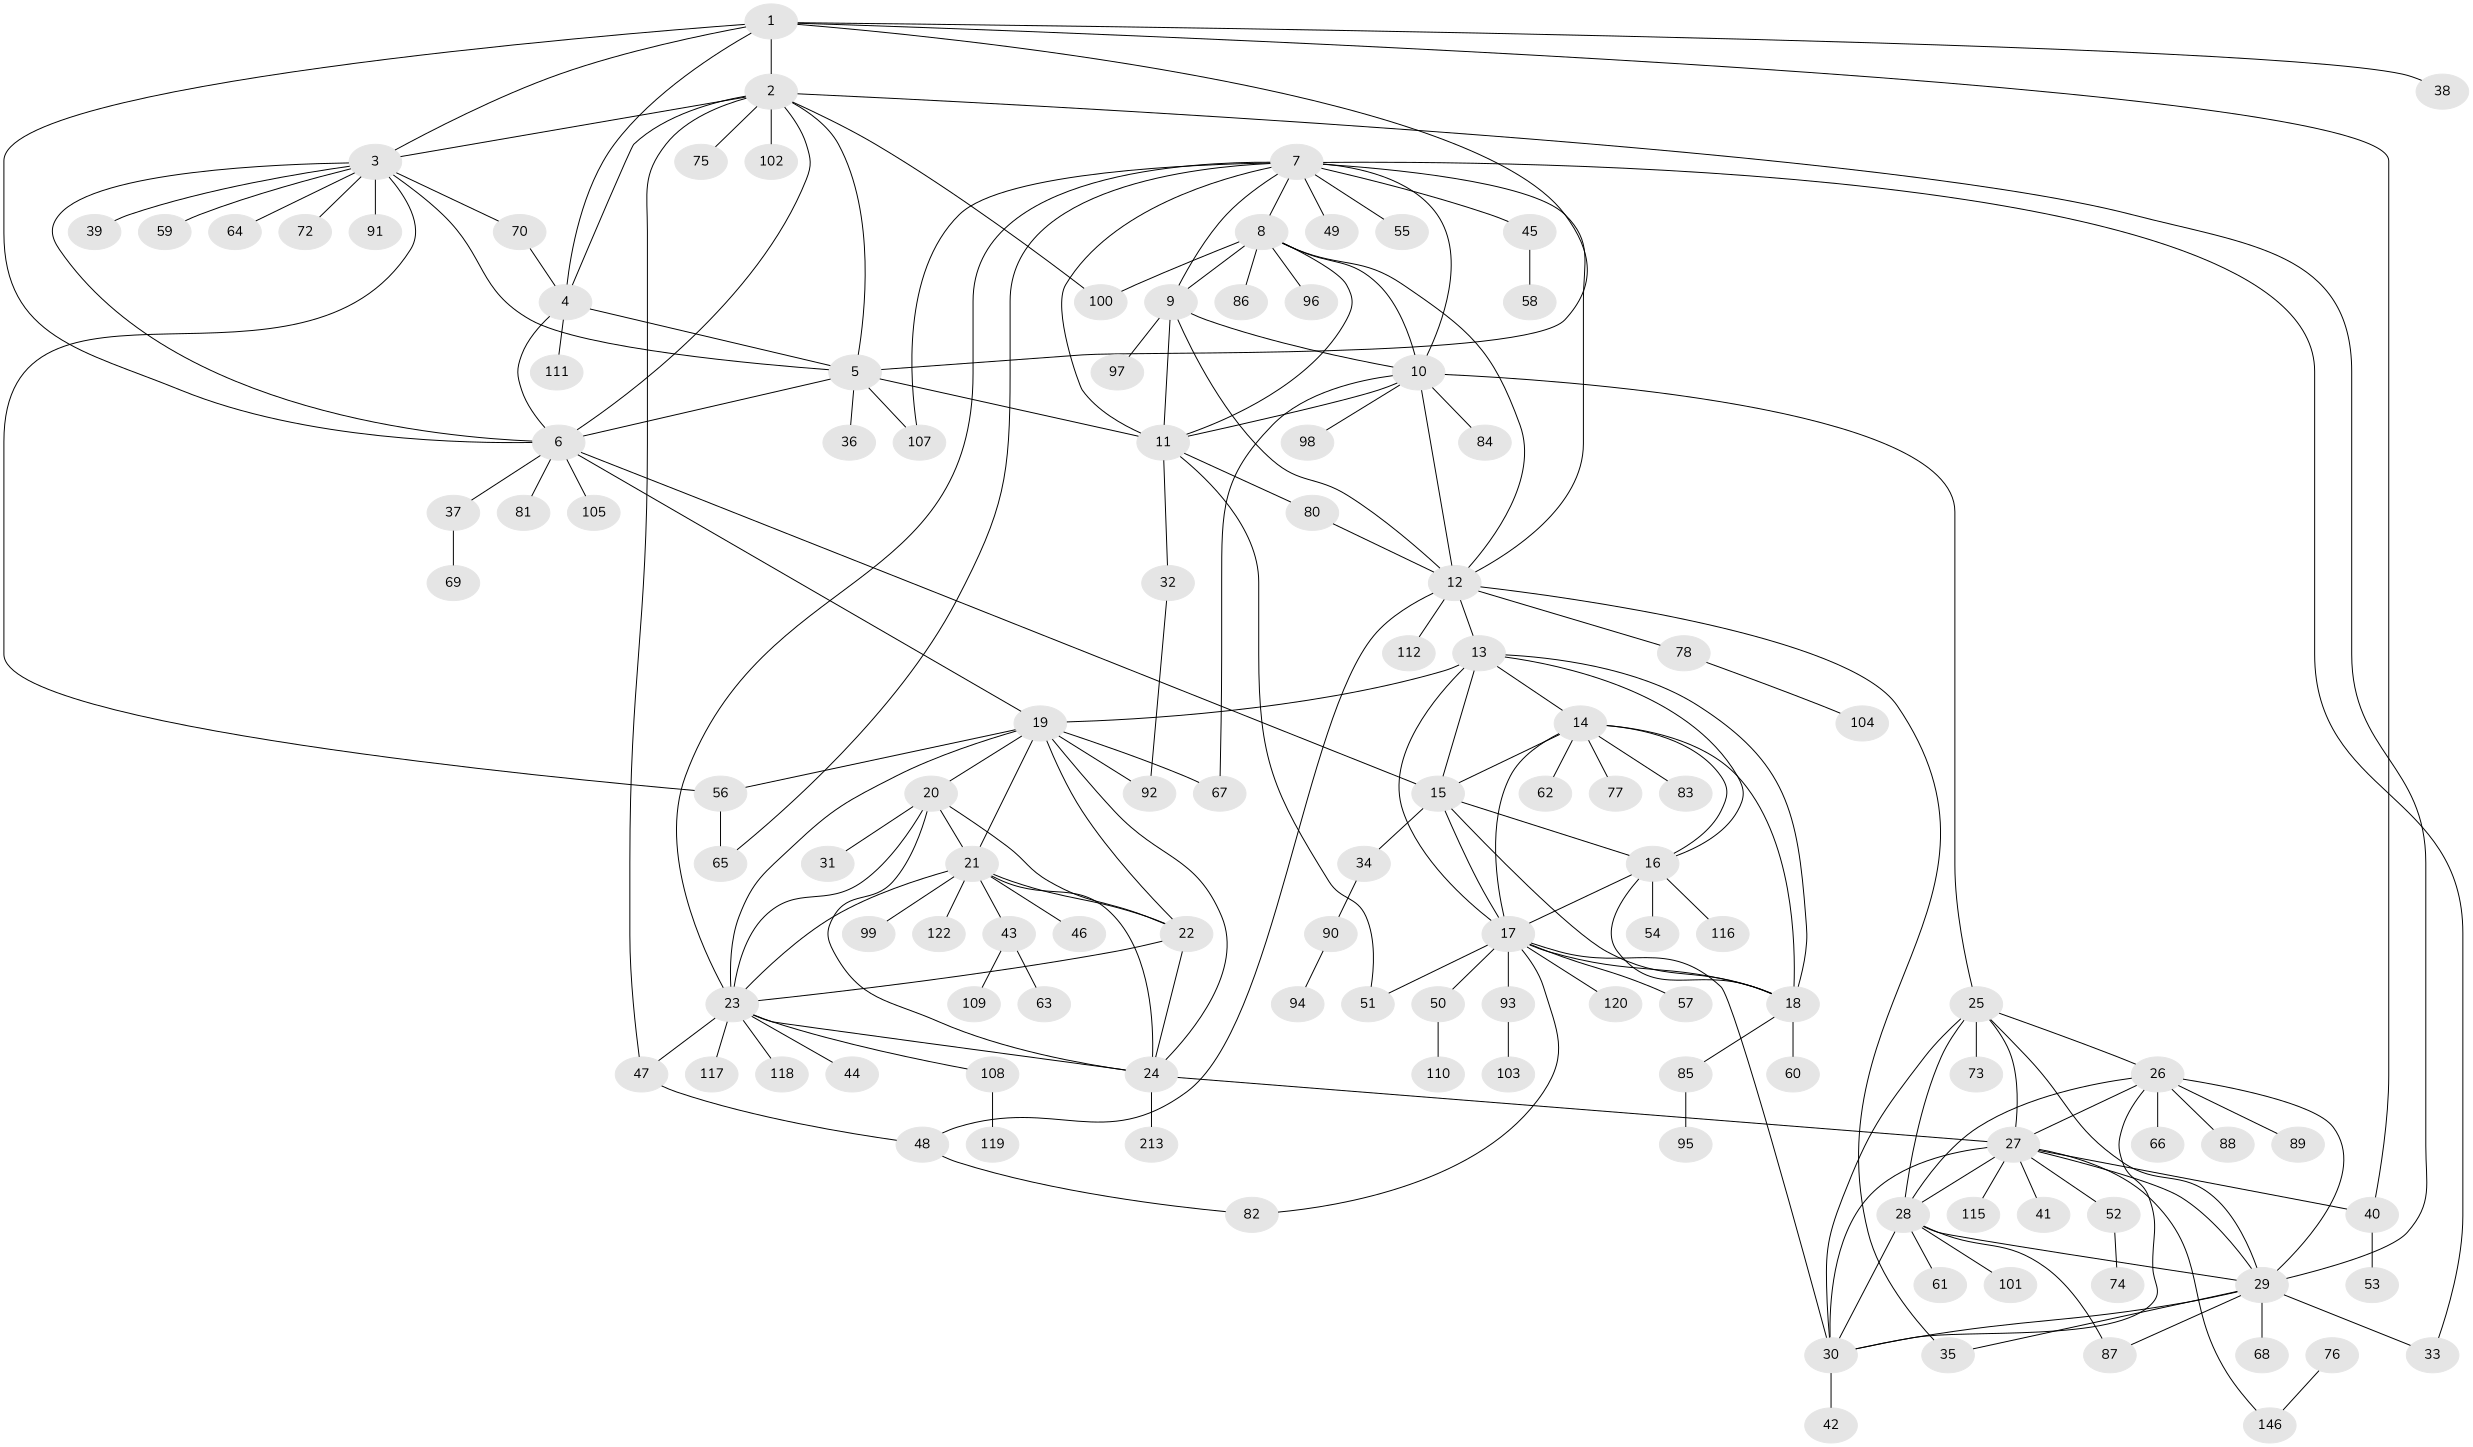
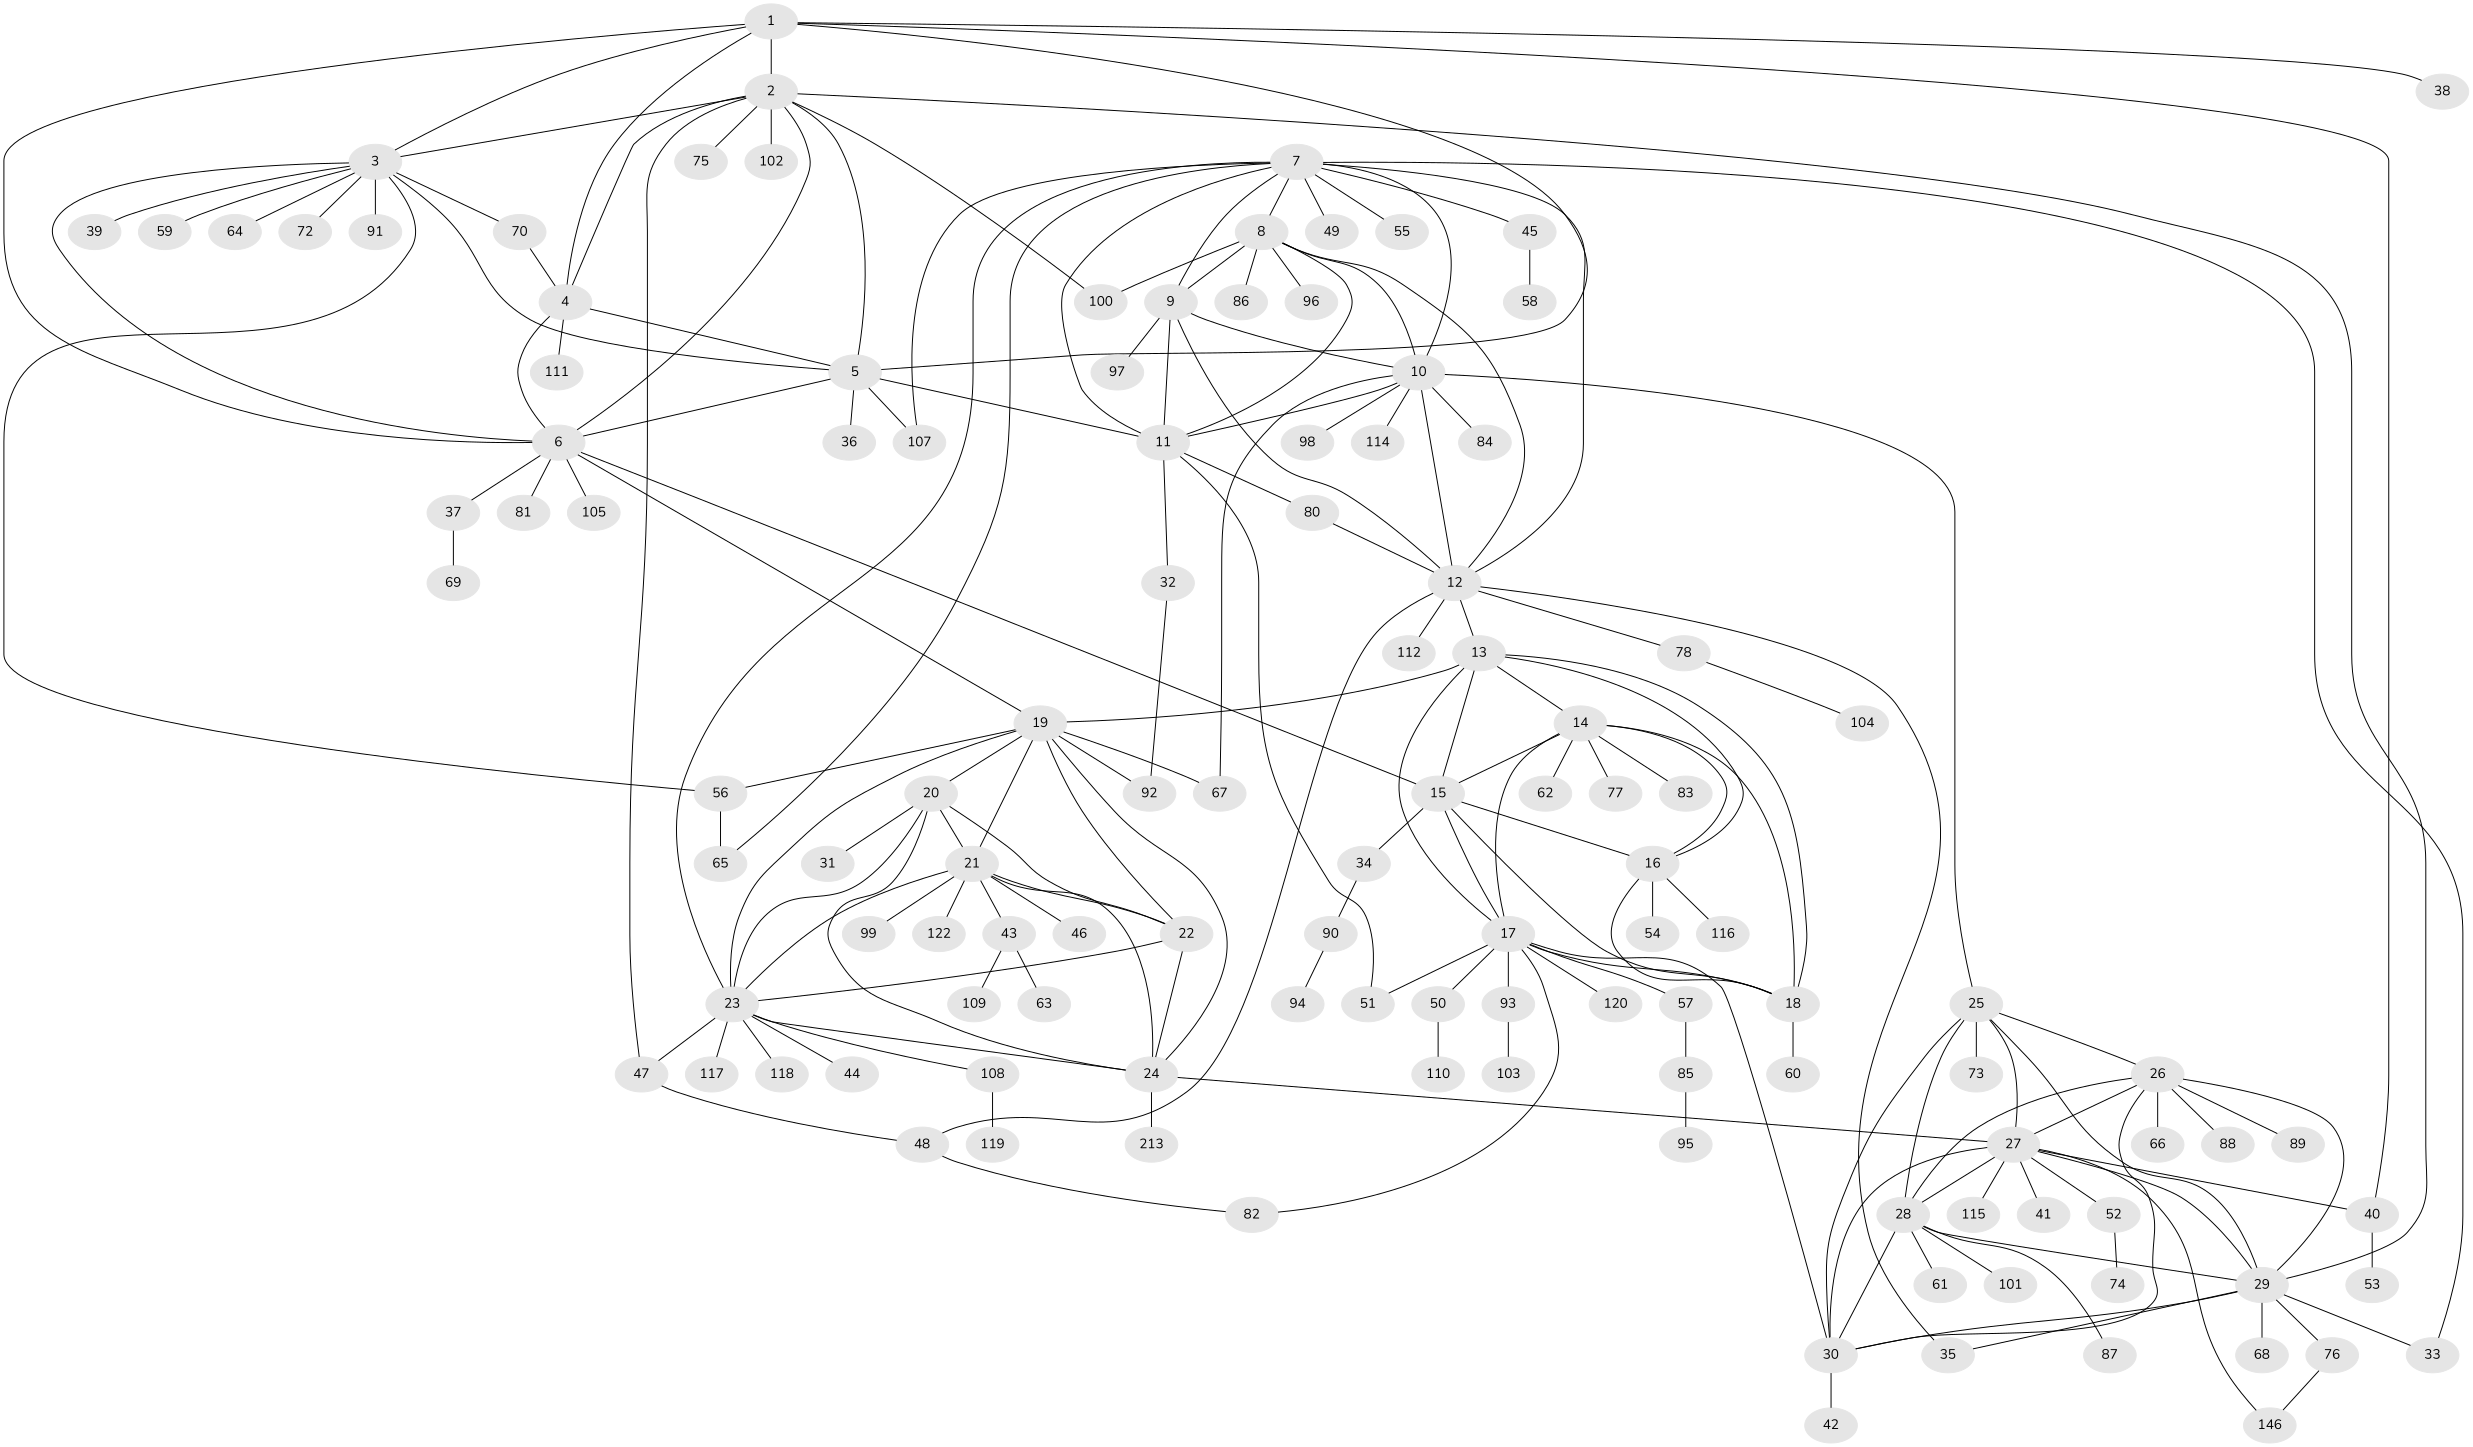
node "114": added
edge "16" -- "17": removed
edge "18" -- "85": now "57" -- "85"
edge "29" -- "87": now "29" -- "76"
